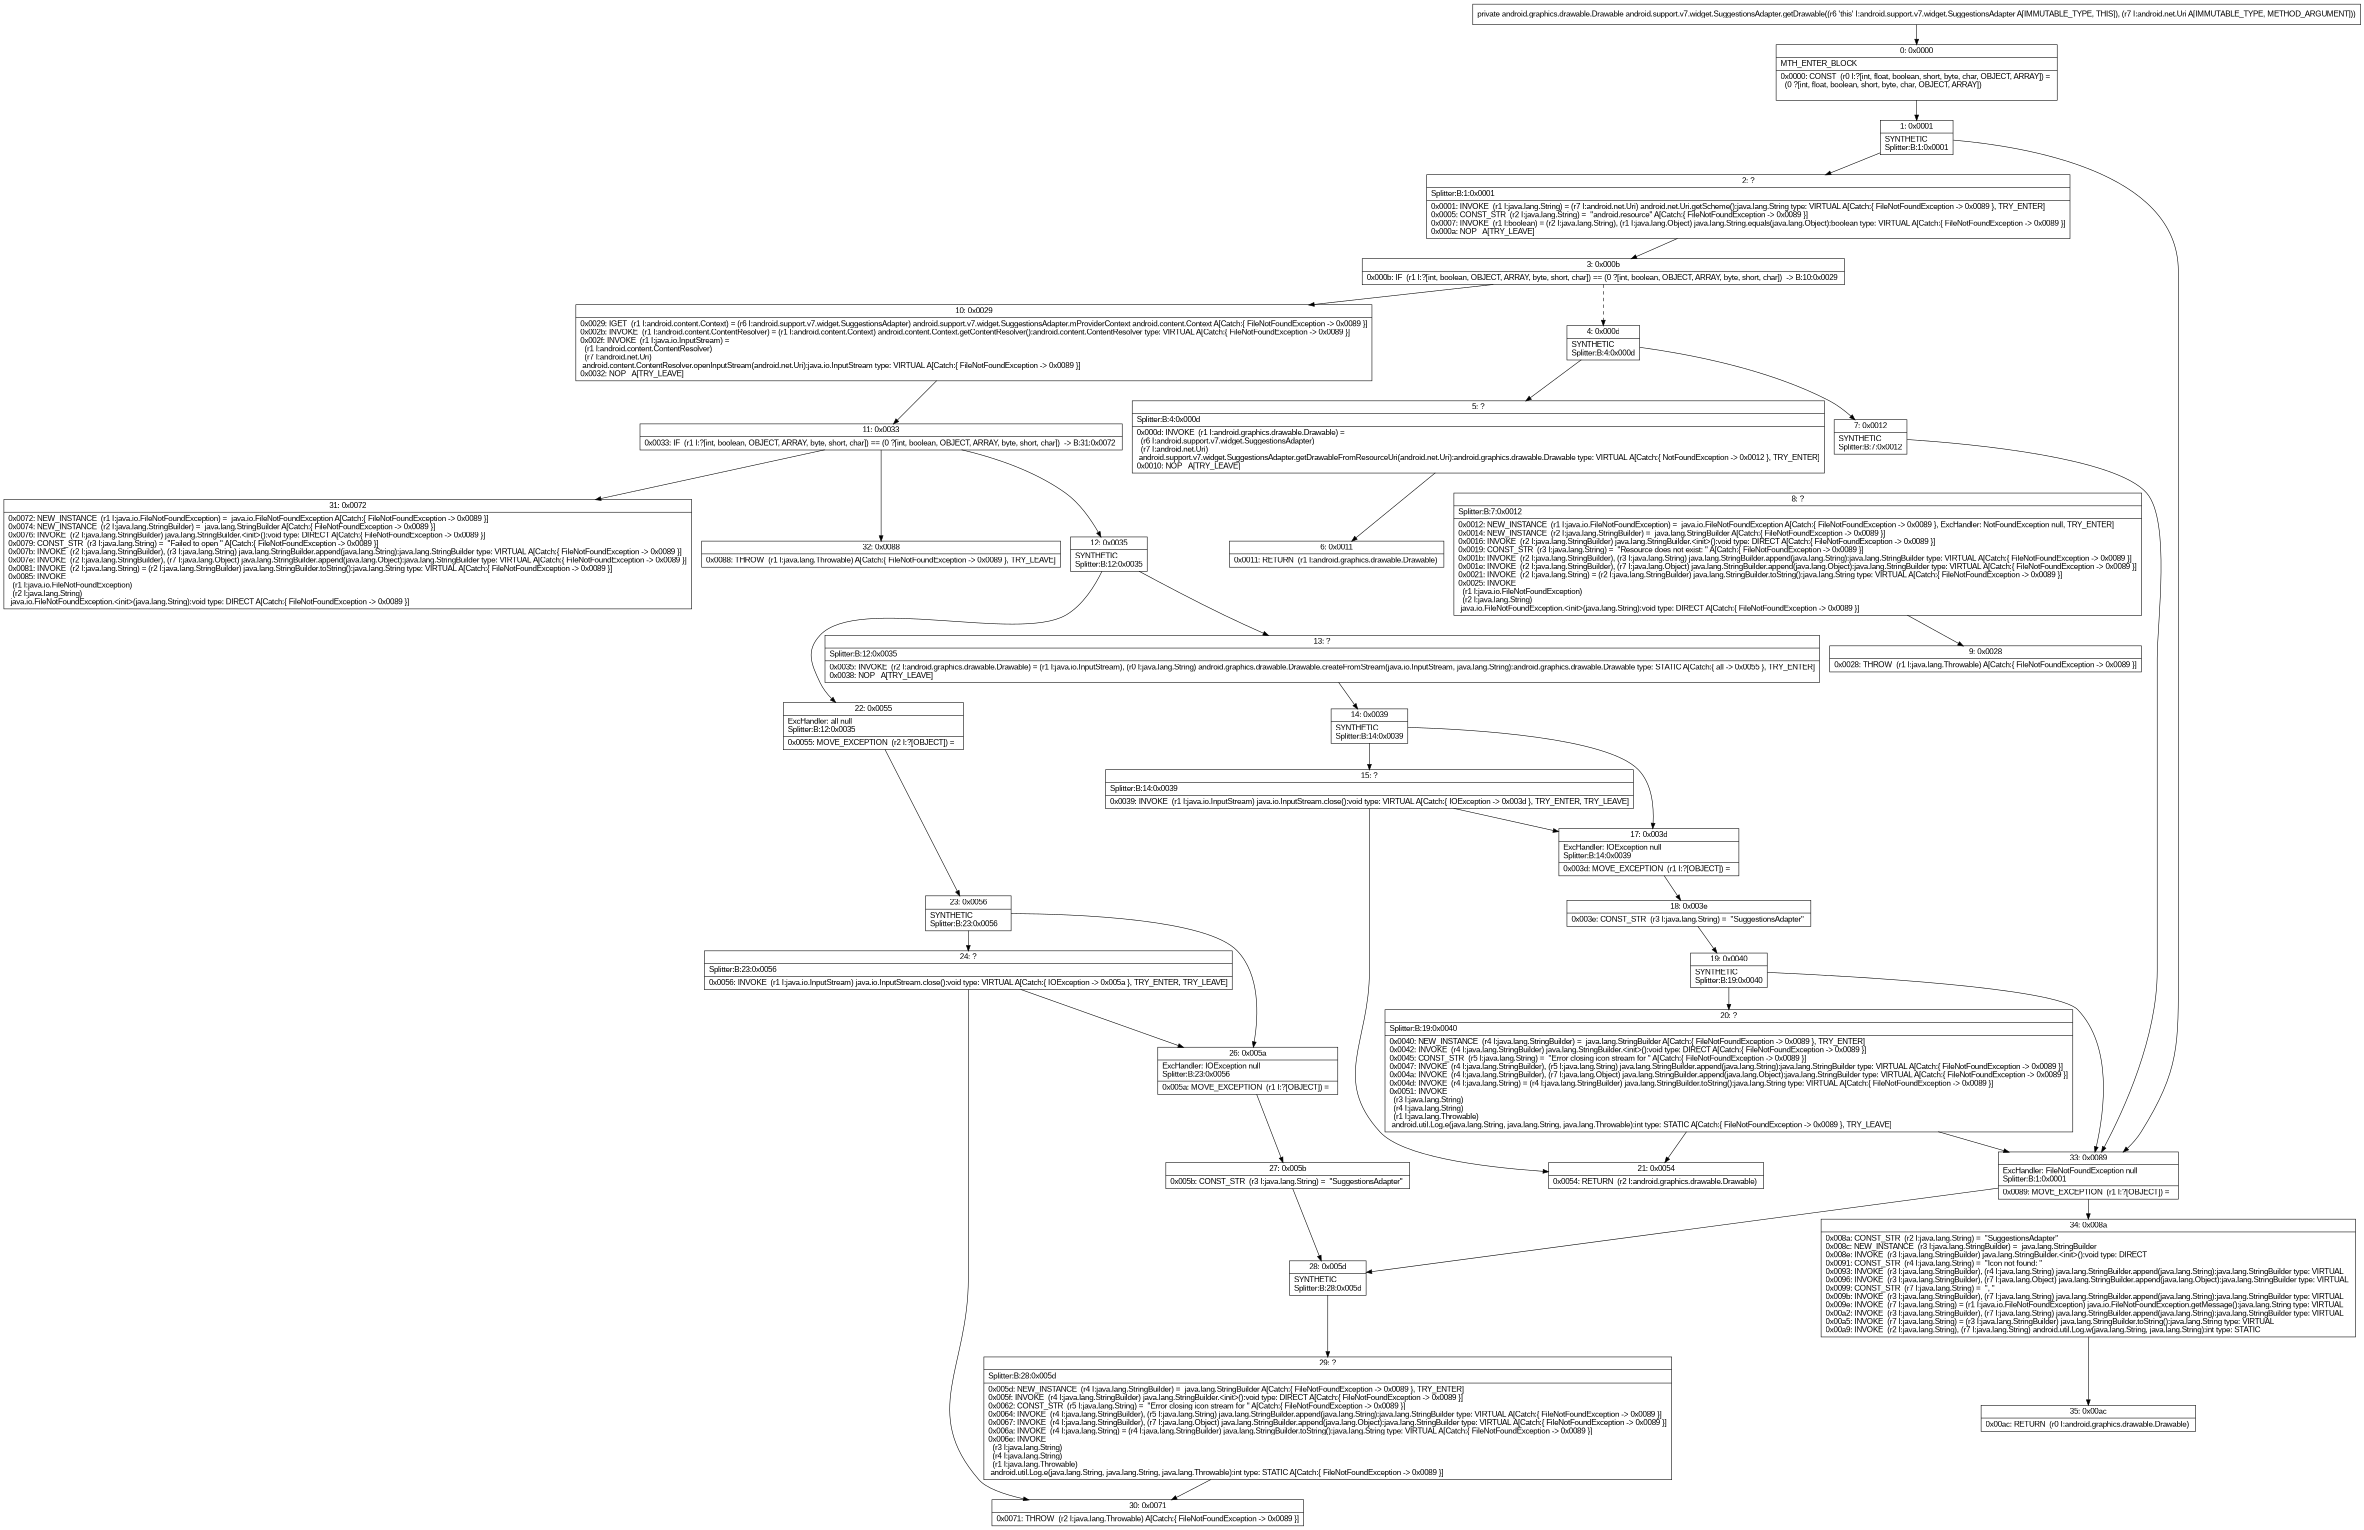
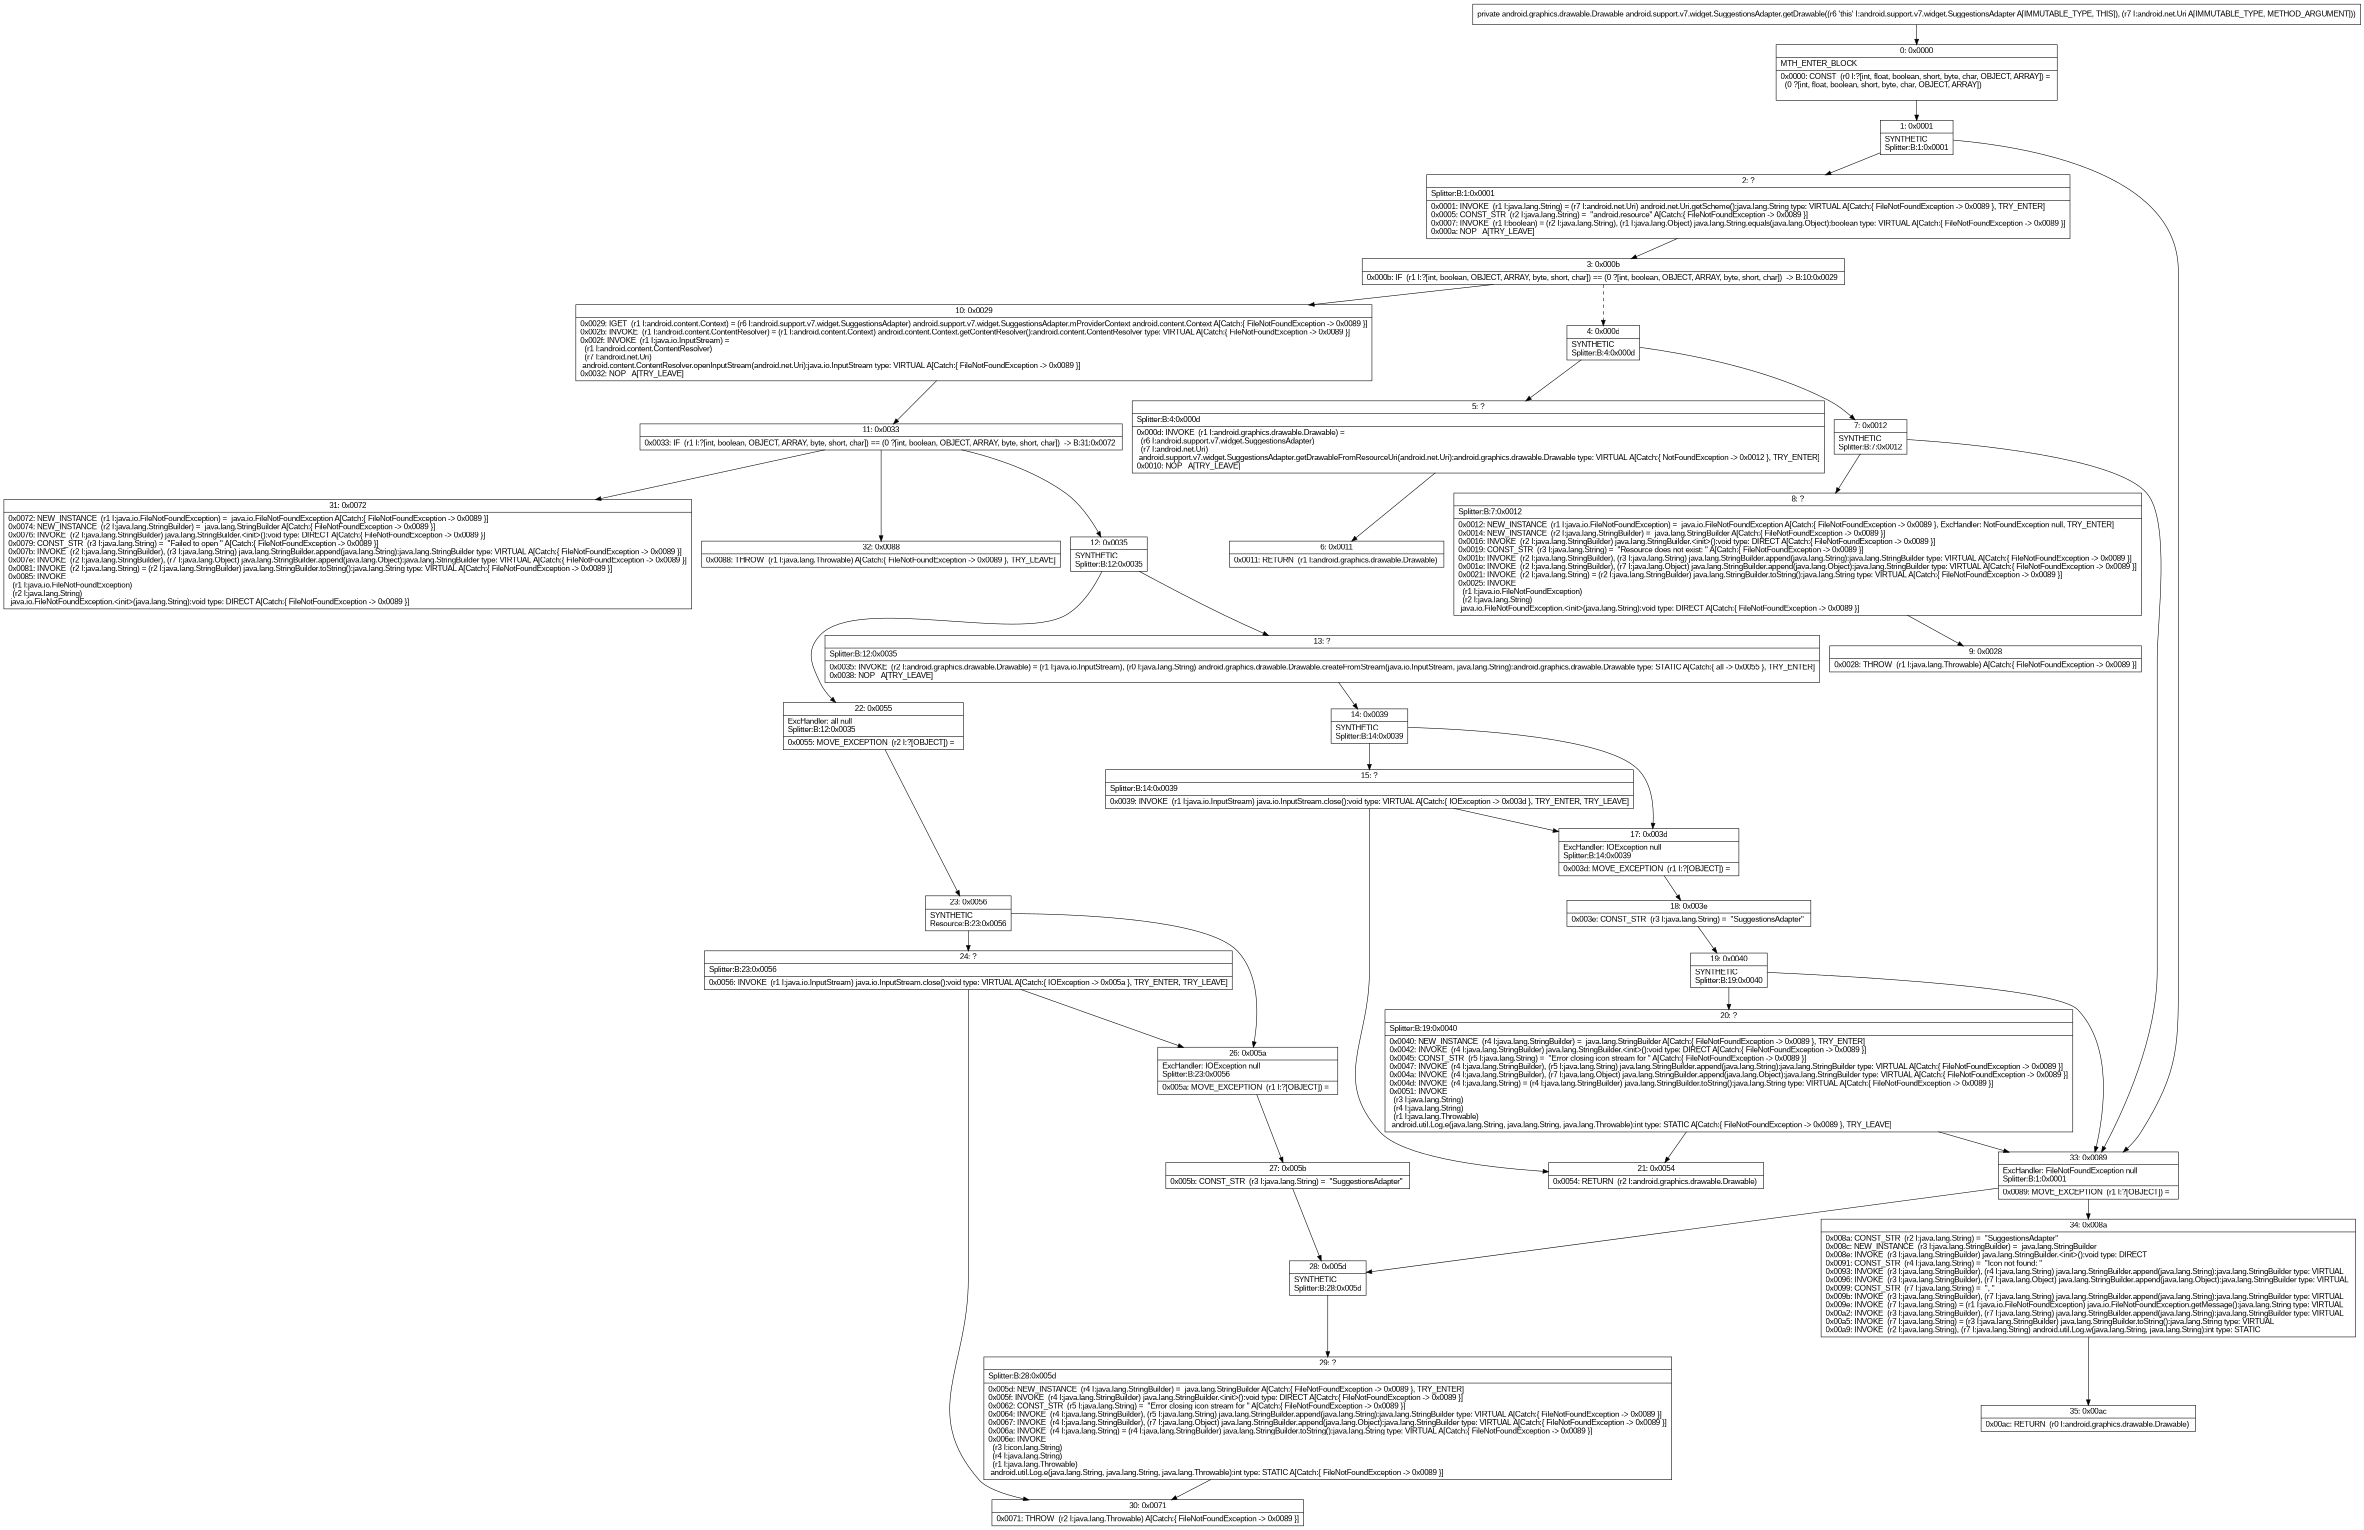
edge "7: 0x0012" -> "8: ?": added
node "23: 0x0056": text "Splitter:B:23:0x0056" -> "Resource:B:23:0x0056"
node "29: ?": text "(r3 I:java.lang.String)" -> "(r3 I:icon.lang.String)"
